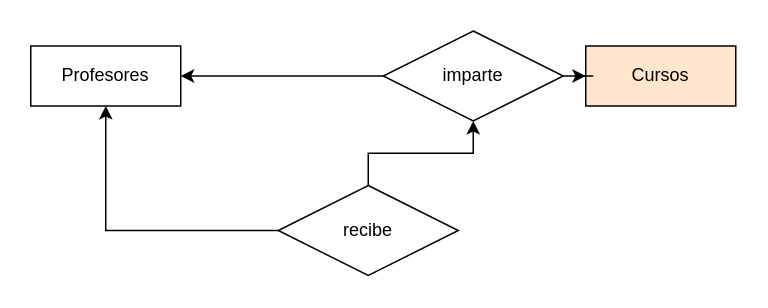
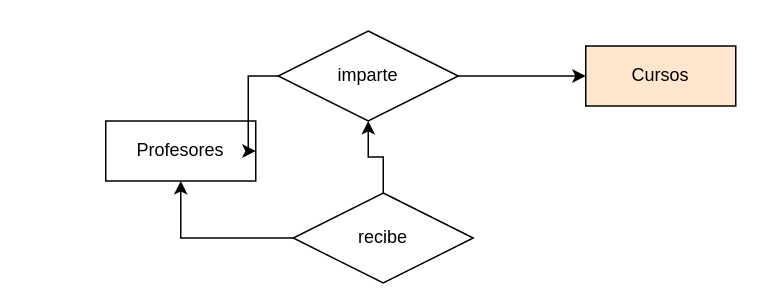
node "Profesores": moved (106, 76) -> (181, 151)
node "imparte": moved (473, 76) -> (368, 76)
node "recibe": moved (368, 230) -> (383, 238)
